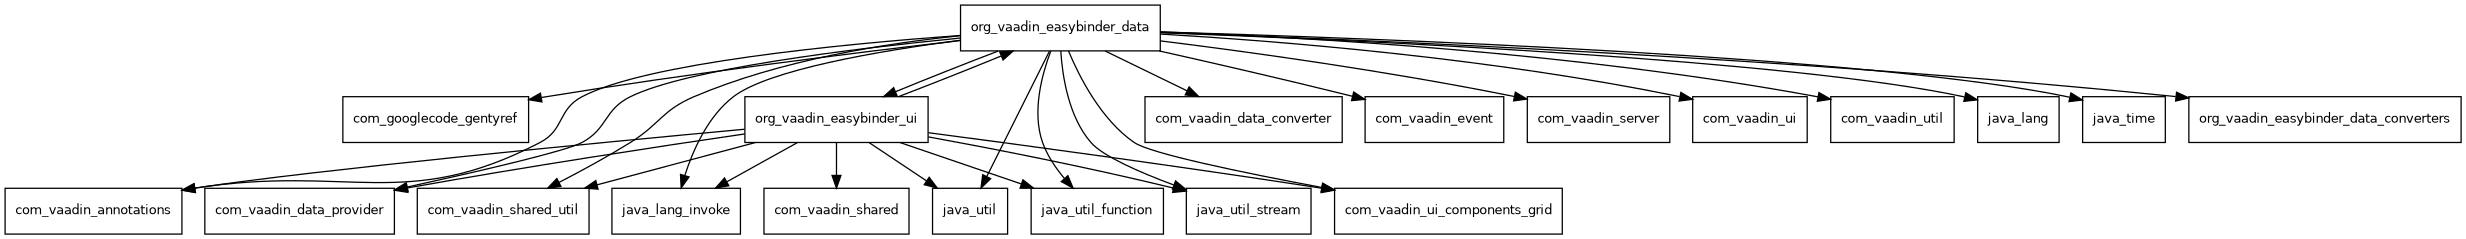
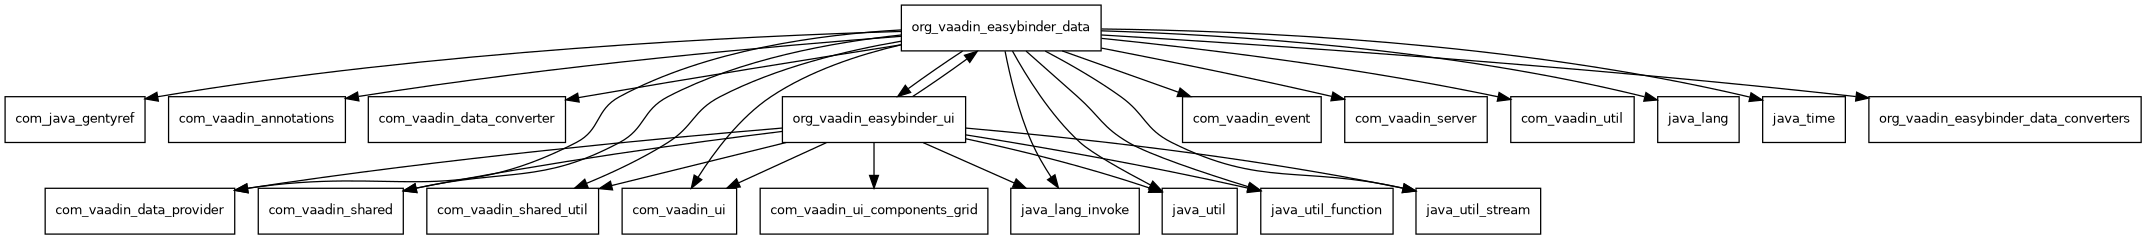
node "com_googlecode_gentyref": label "com_googlecode_gentyref" -> "com_java_gentyref"
edge "org_vaadin_easybinder_data" -> "com_vaadin_ui_components_grid": now "org_vaadin_easybinder_data" -> "com_vaadin_shared"
edge "org_vaadin_easybinder_ui" -> "com_vaadin_annotations": now "org_vaadin_easybinder_ui" -> "com_vaadin_ui"
